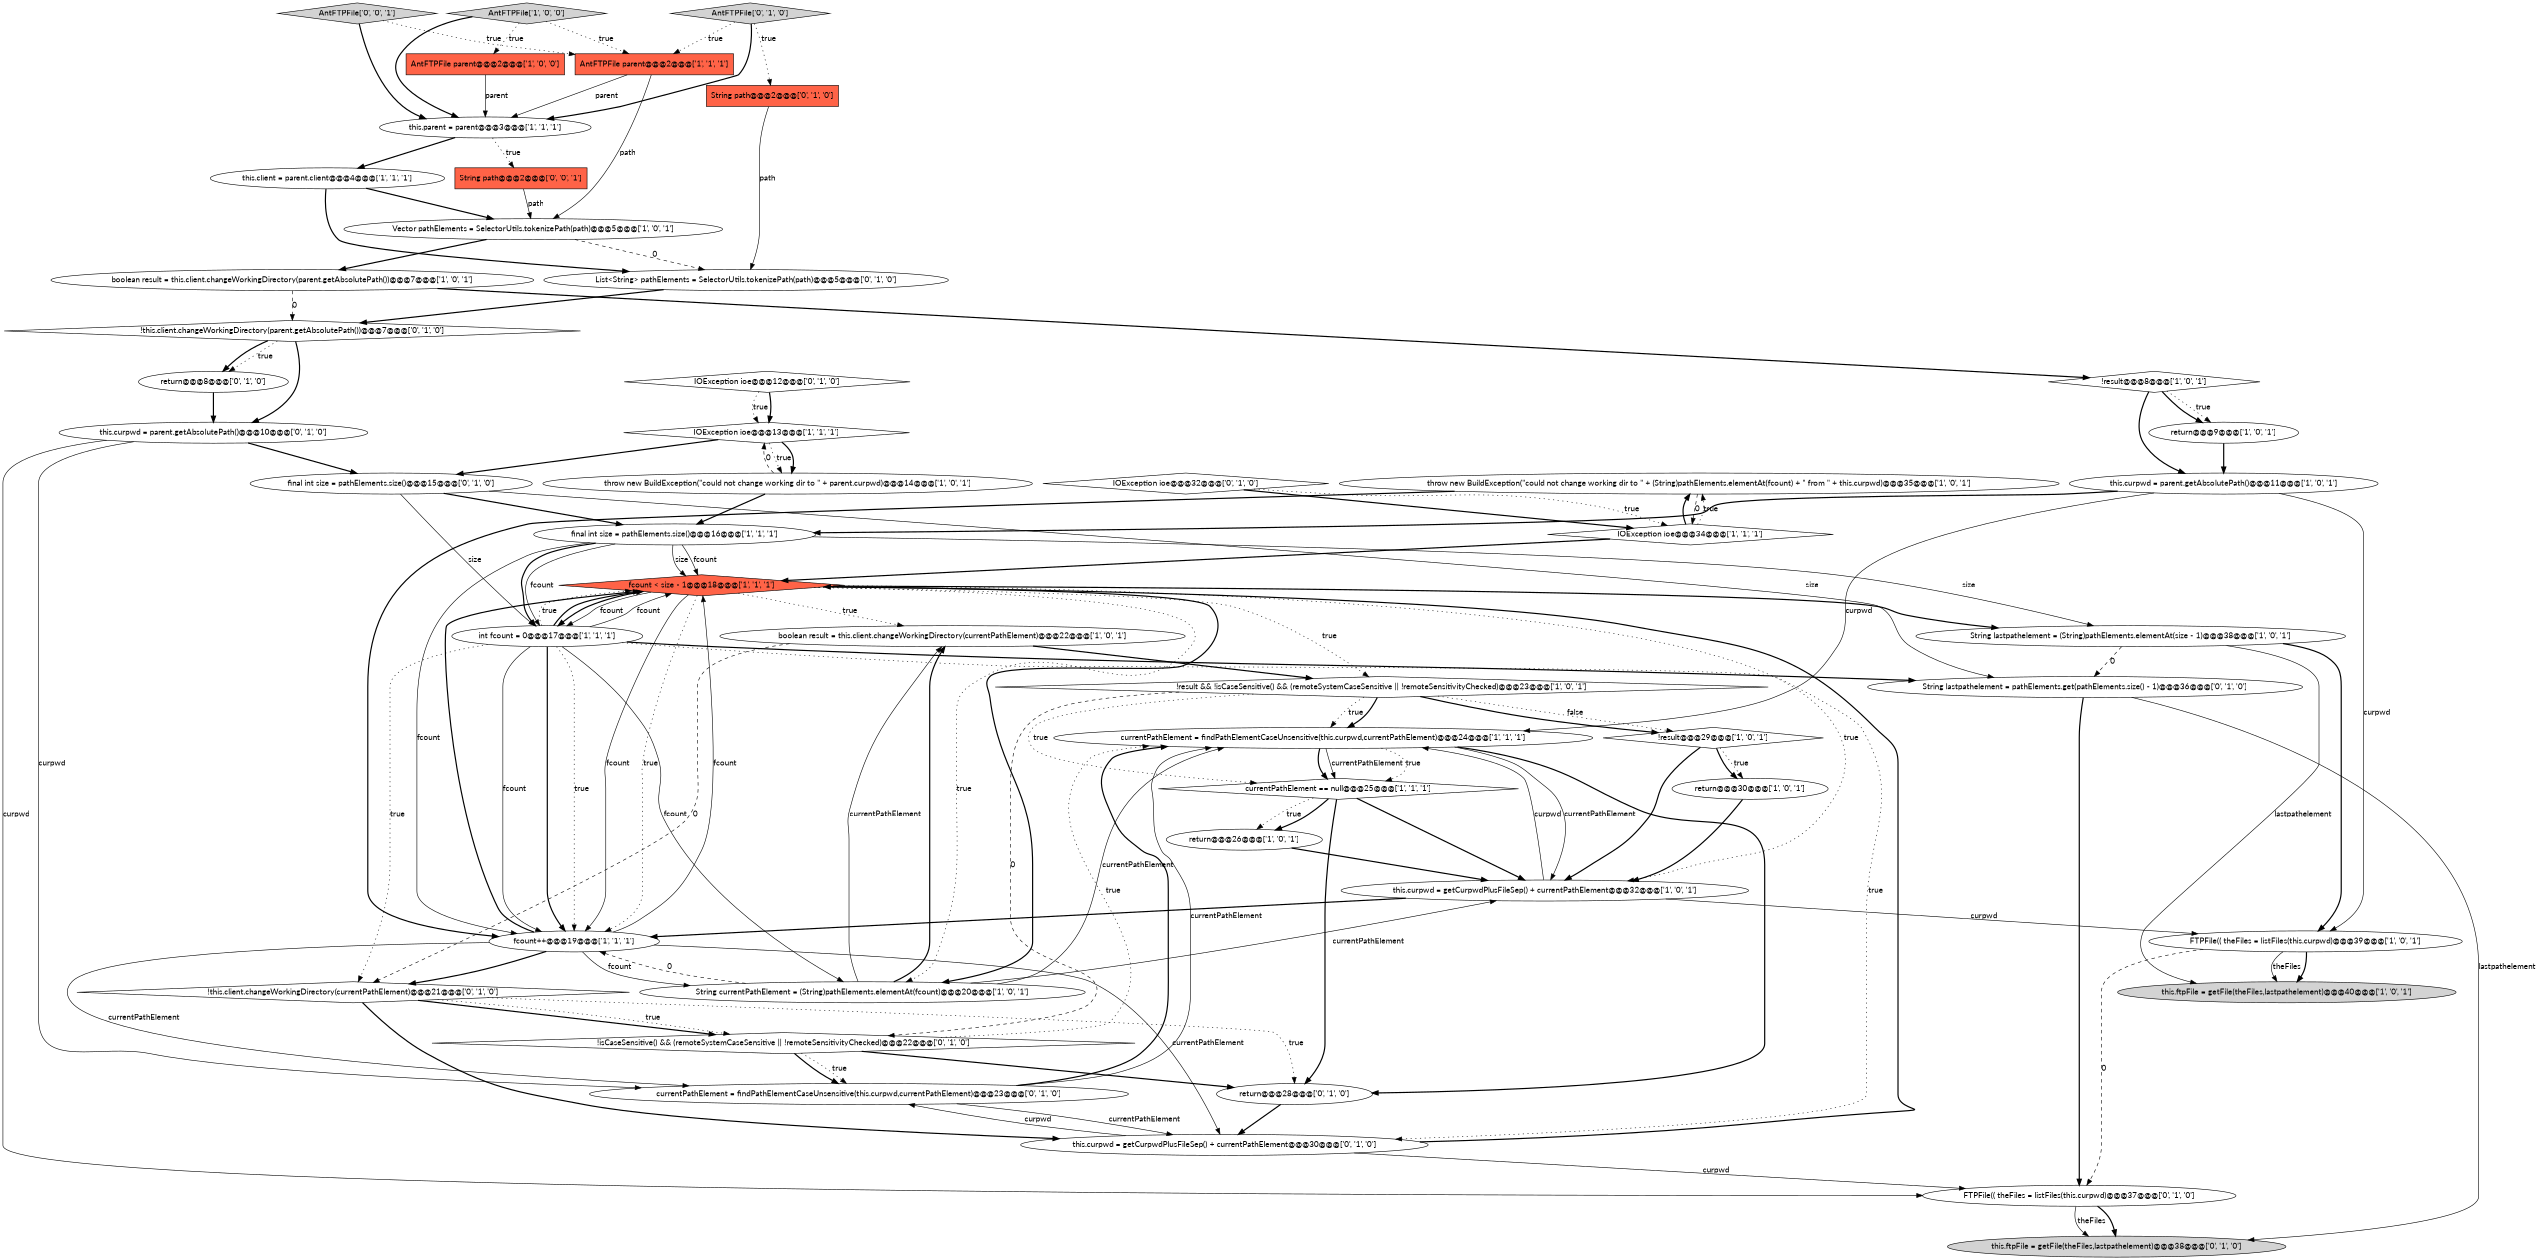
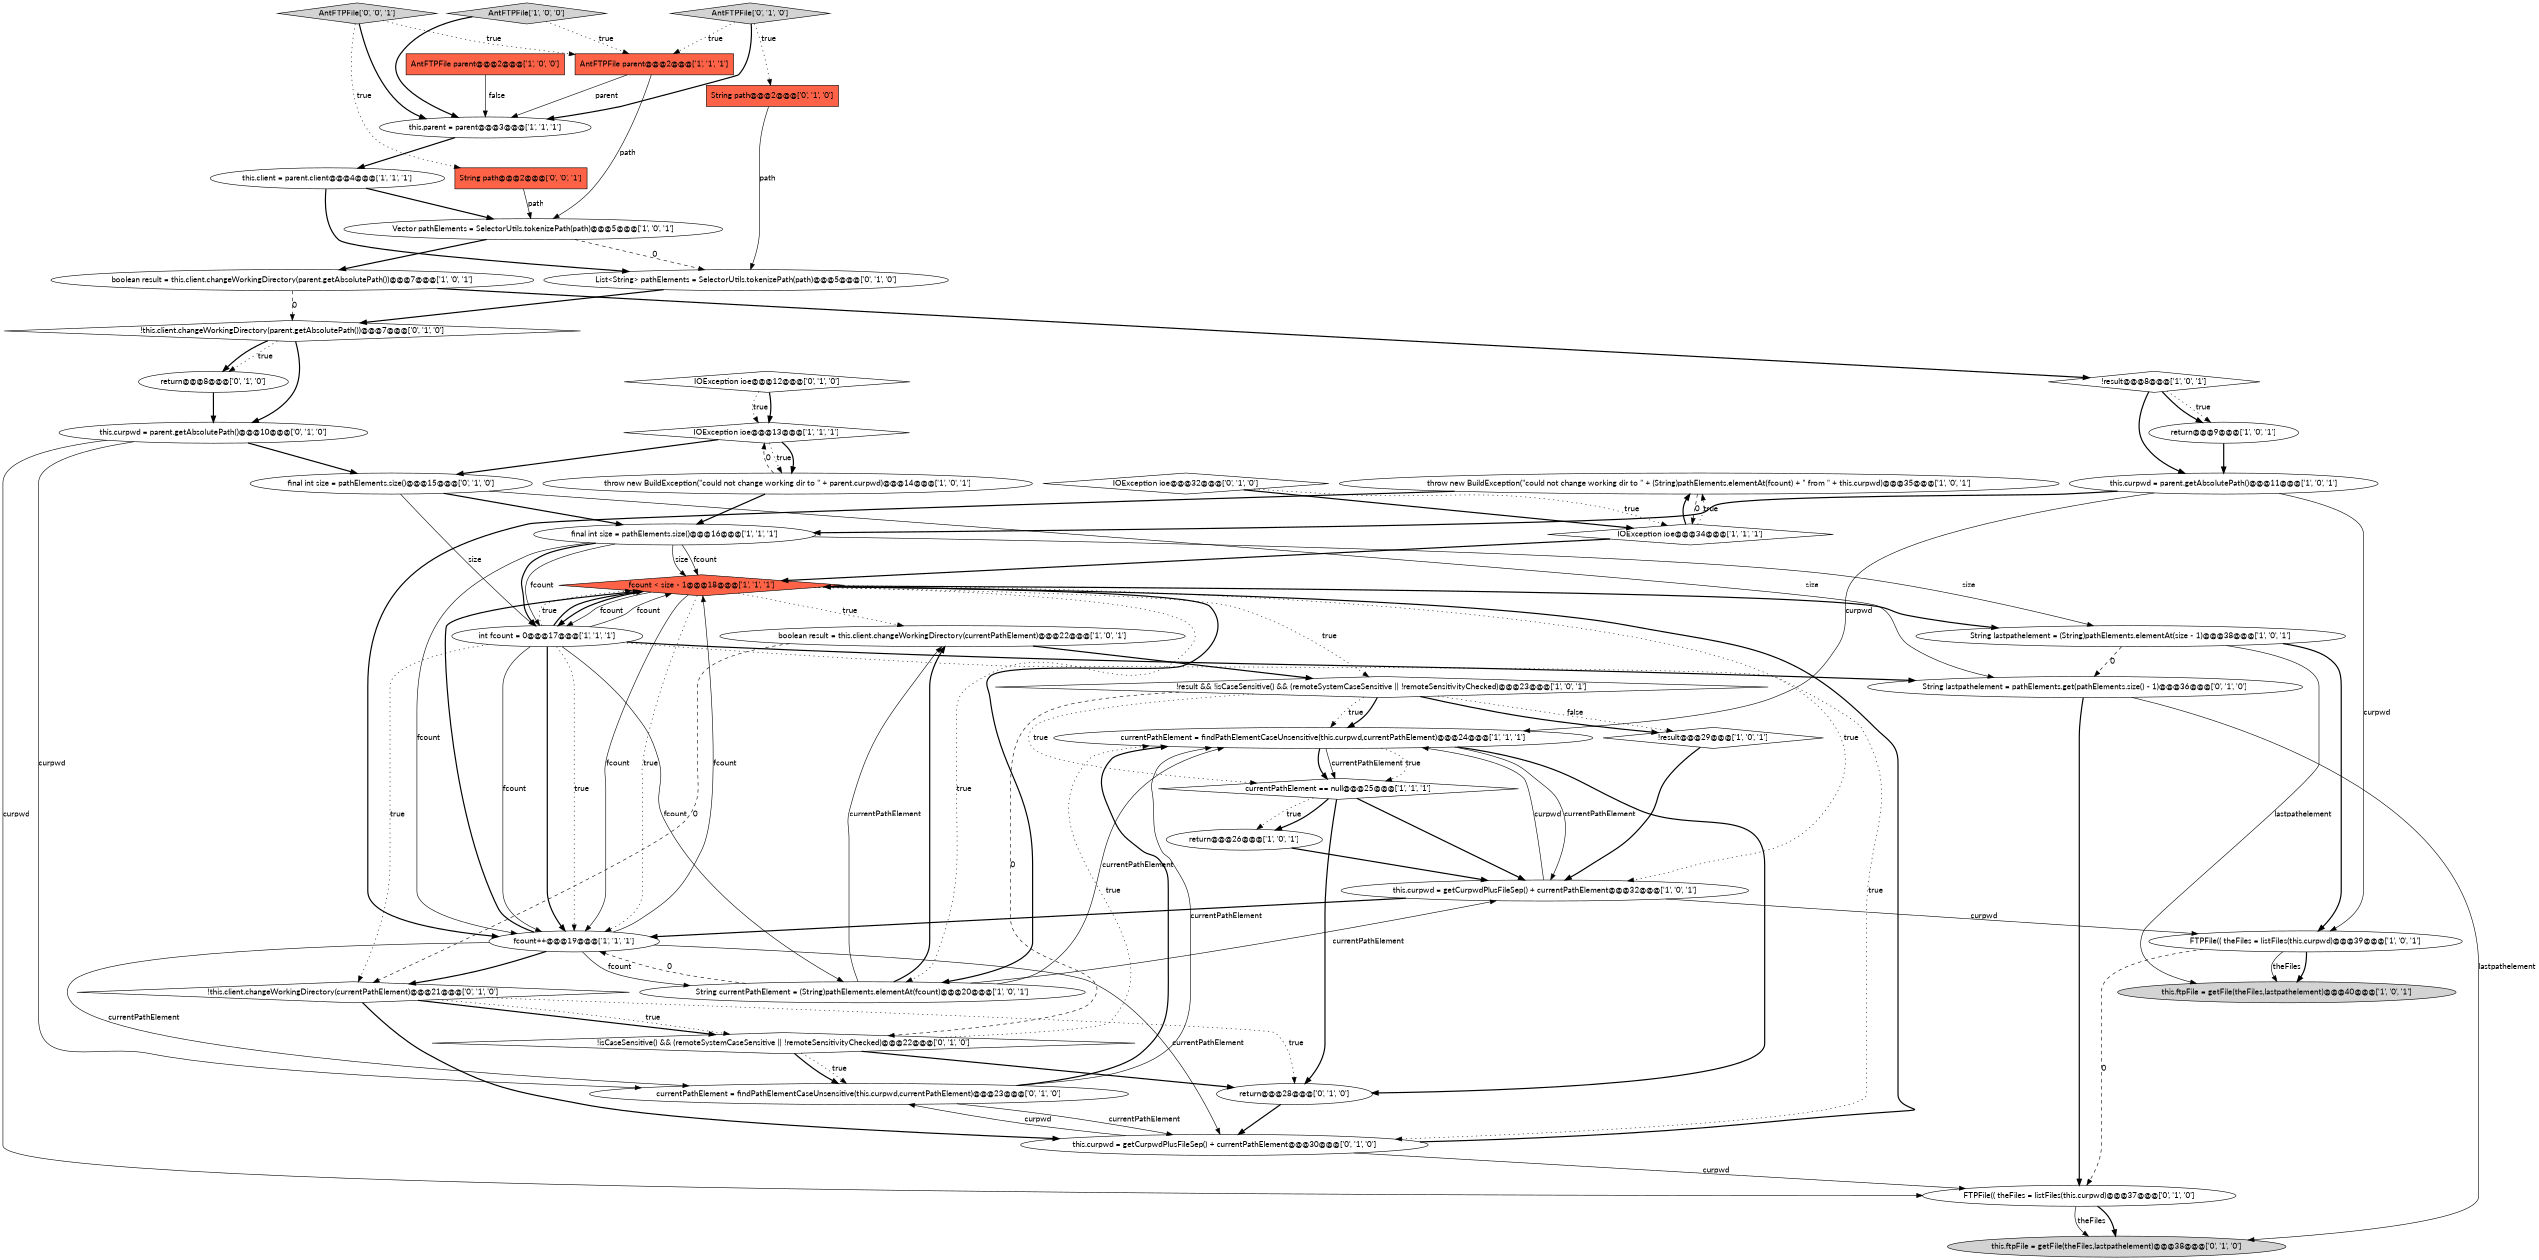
edge "AntFTPFile['1', '0', '0']" -> "AntFTPFile parent@@@2@@@['1', '0', '0']": removed, label "true"
edge "AntFTPFile parent@@@2@@@['1', '0', '0']" -> "this.parent = parent@@@3@@@['1', '1', '1']": label "parent" -> "false"
edge "this.parent = parent@@@3@@@['1', '1', '1']" -> "String path@@@2@@@['0', '0', '1']": now "AntFTPFile['0', '0', '1']" -> "String path@@@2@@@['0', '0', '1']"
node "return@@@30@@@['1', '0', '1']": removed
